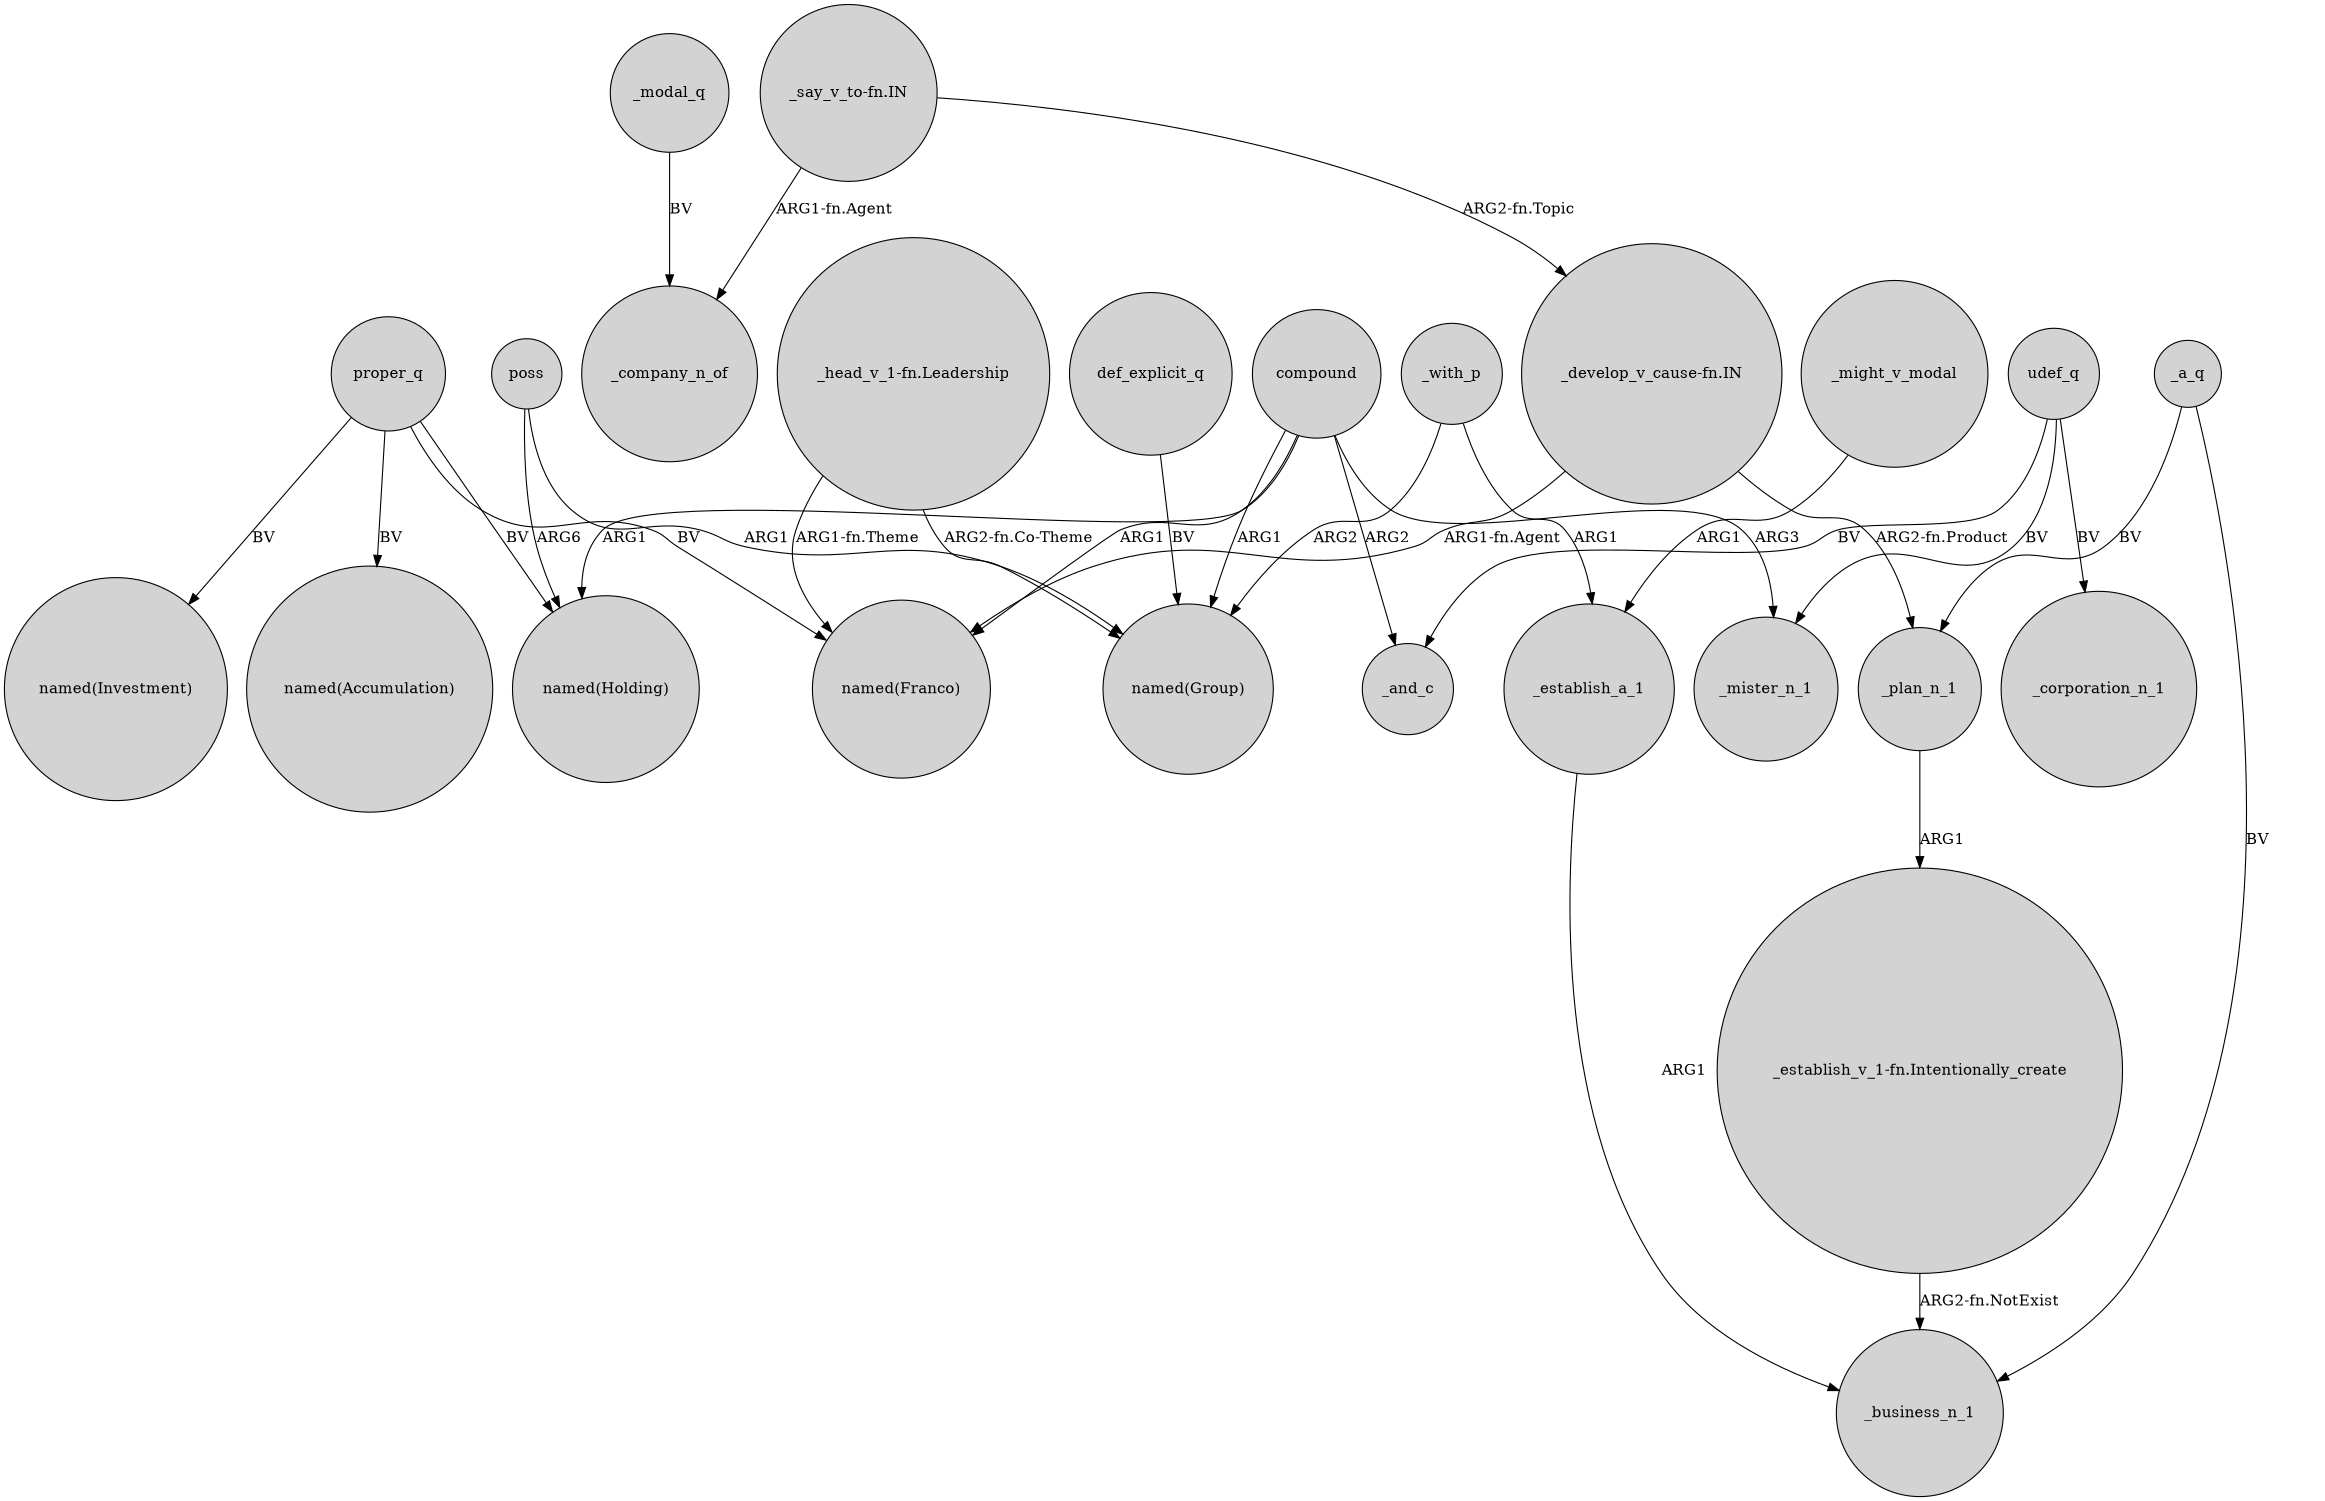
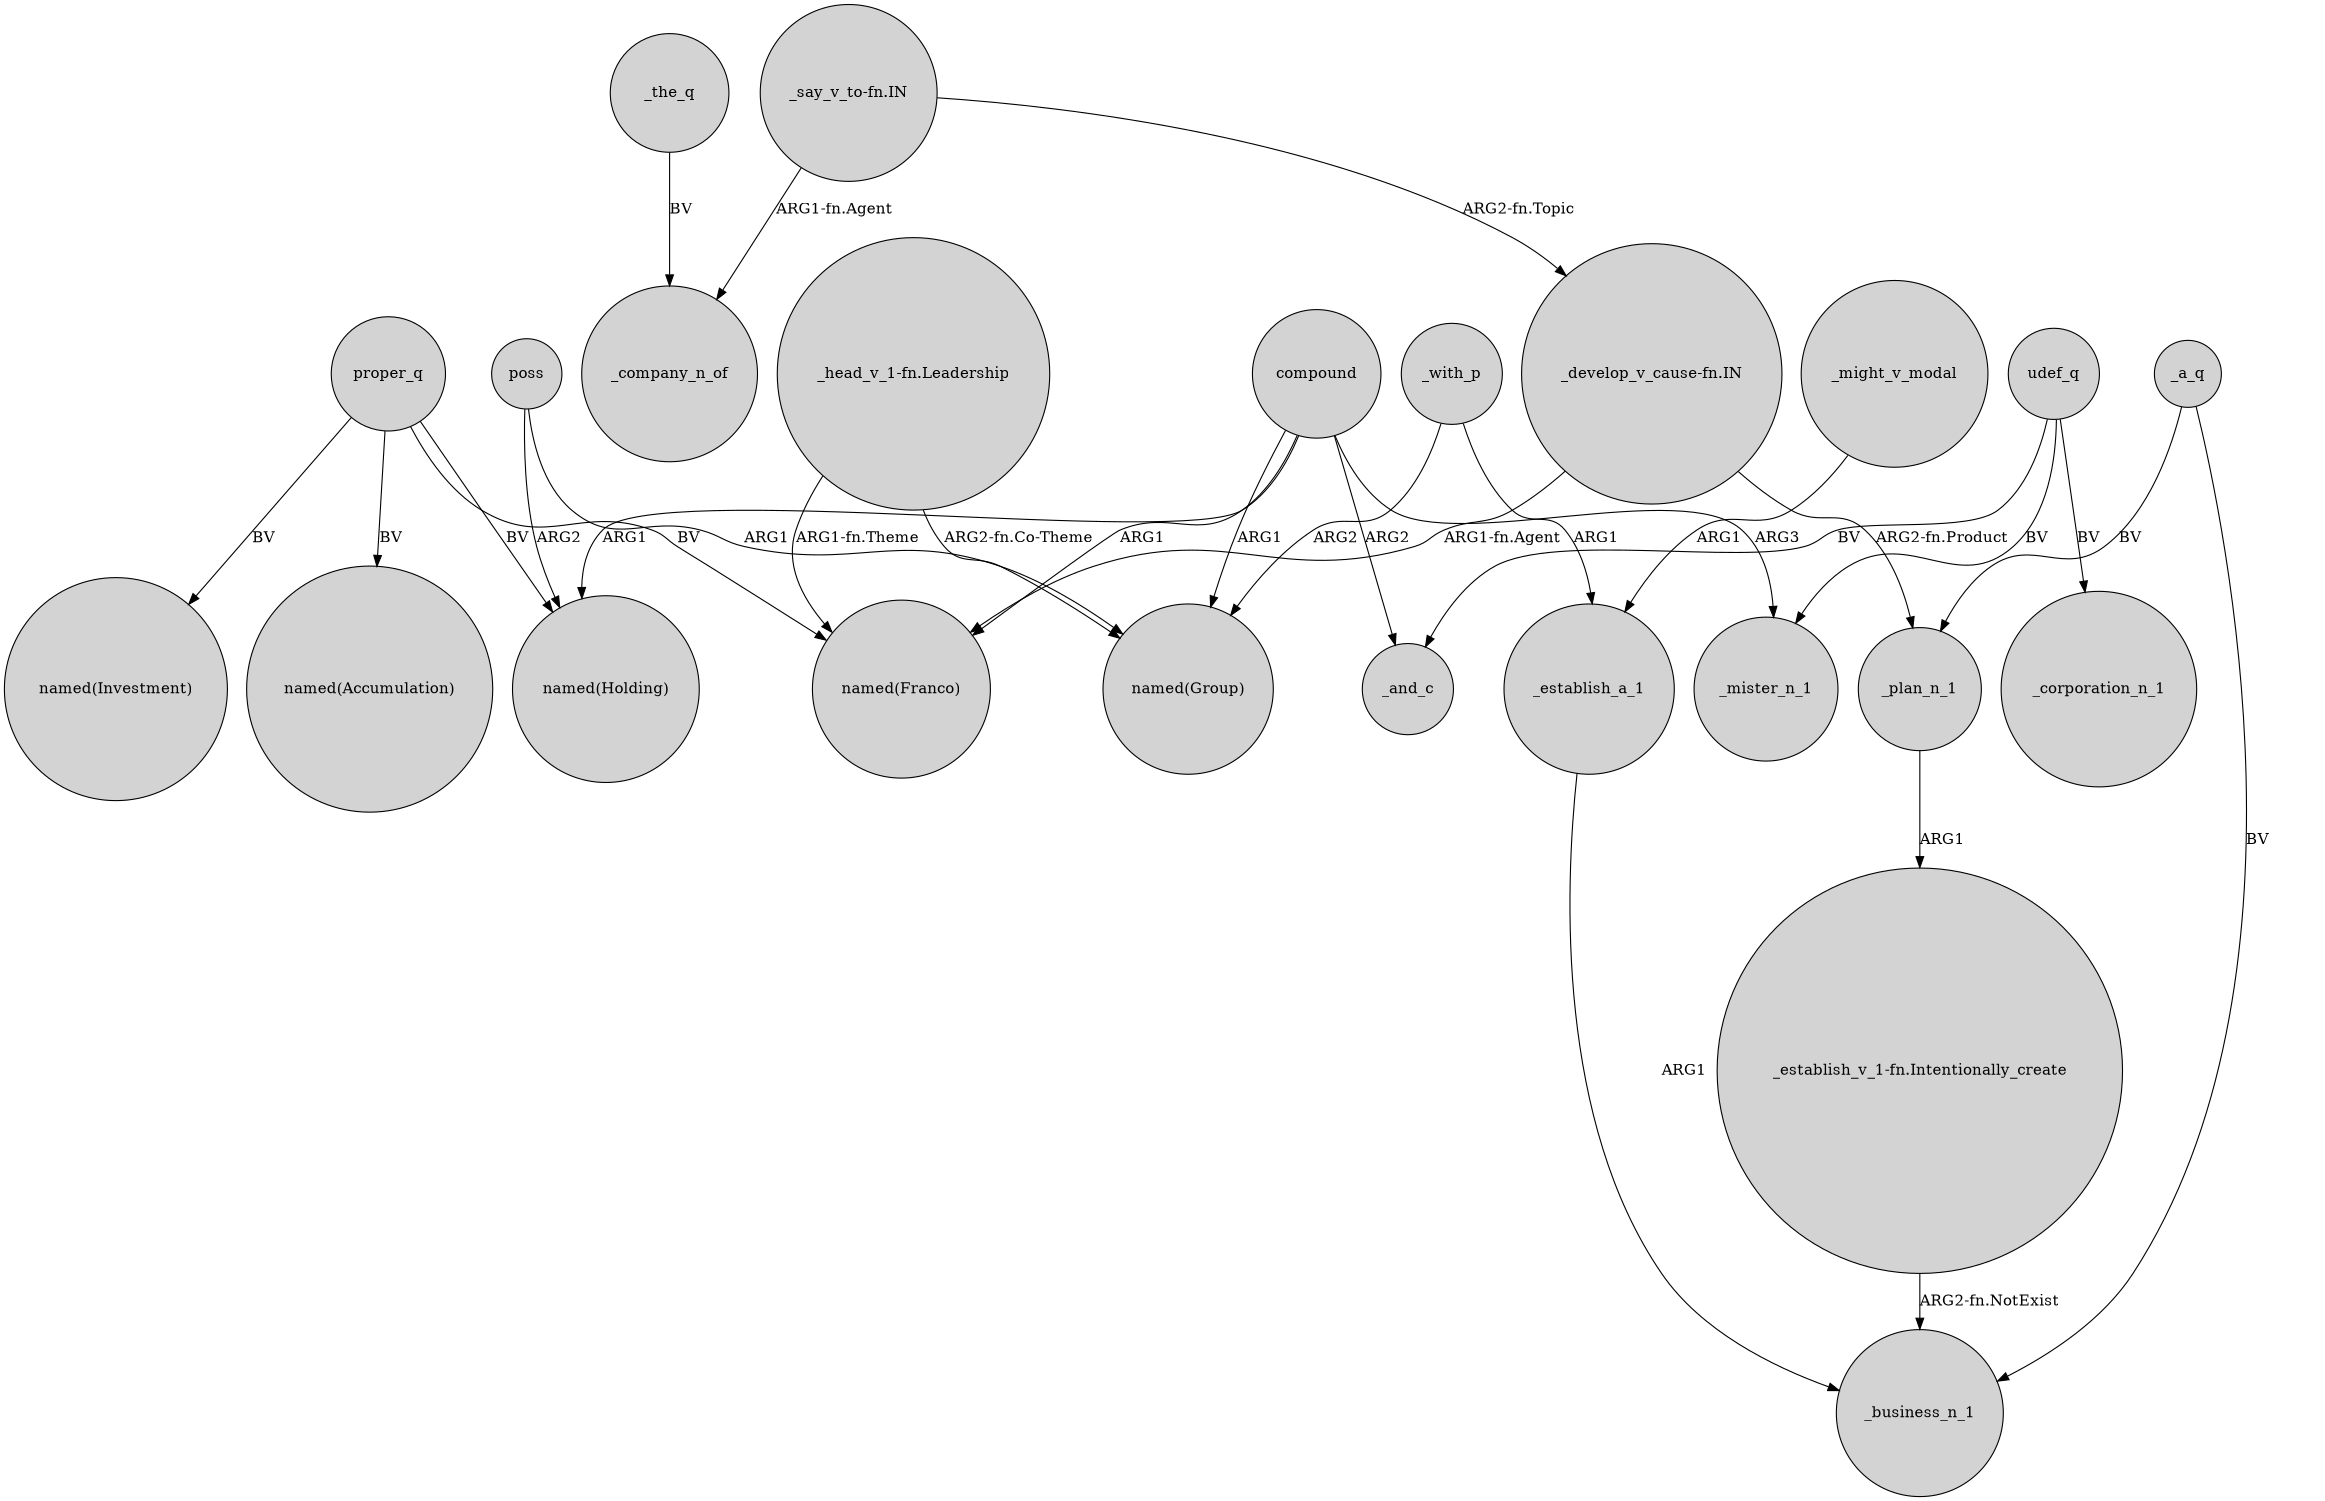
node "_modal_q": label "_modal_q" -> "_the_q"
node "def_explicit_q": removed
edge "poss" -> "named(Holding)": label "ARG6" -> "ARG2"
